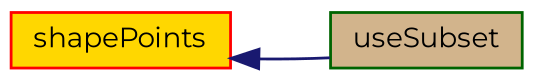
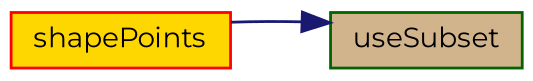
edge "useSubset" -> "shapePoints": reversed
